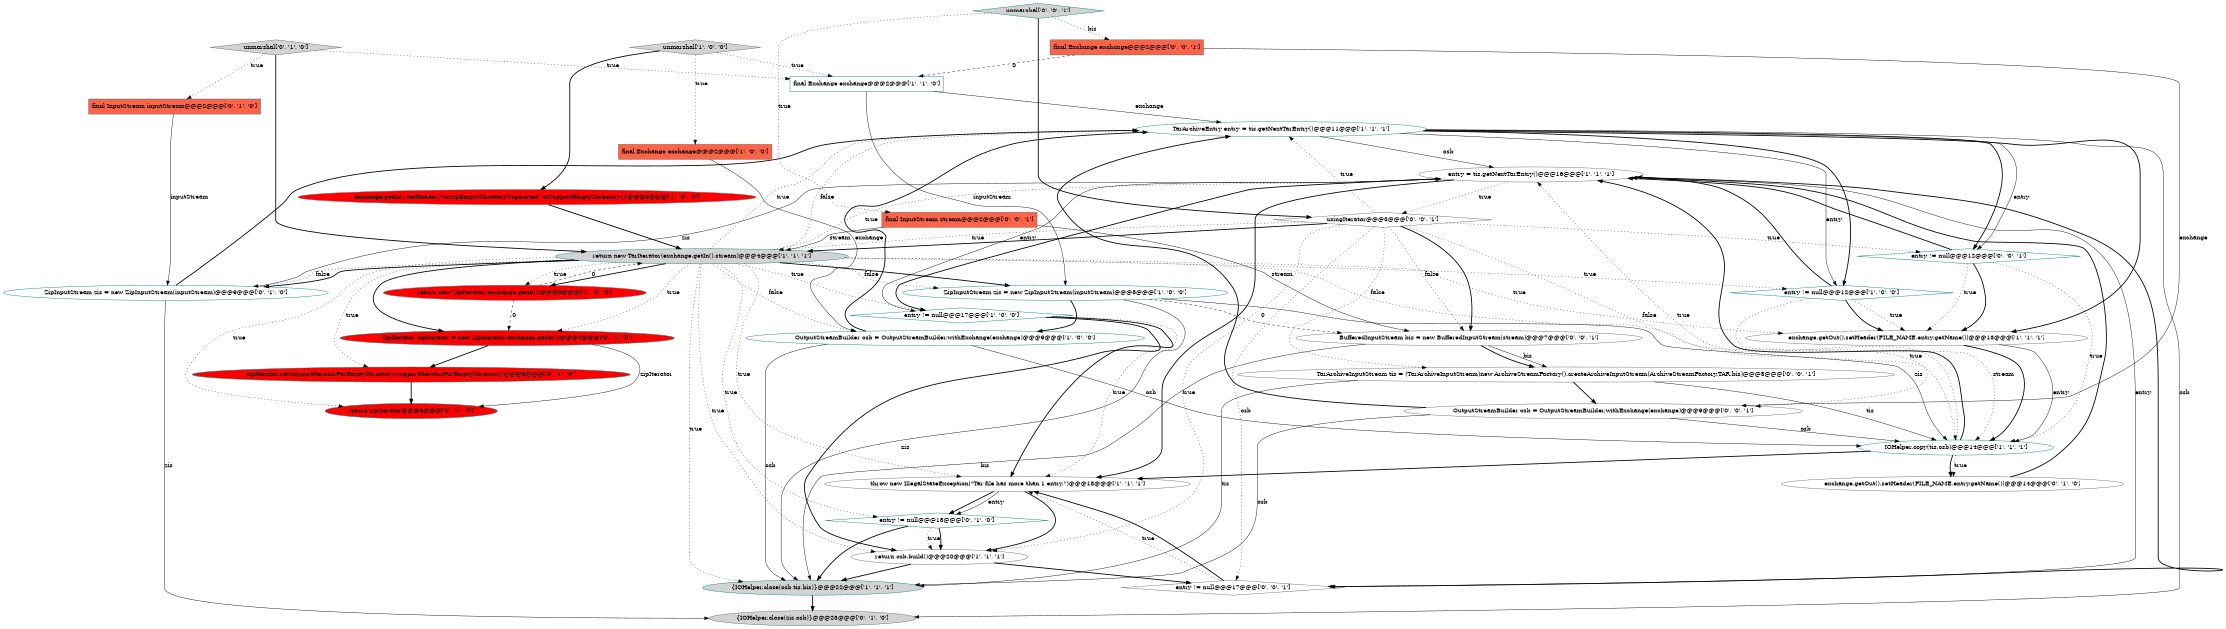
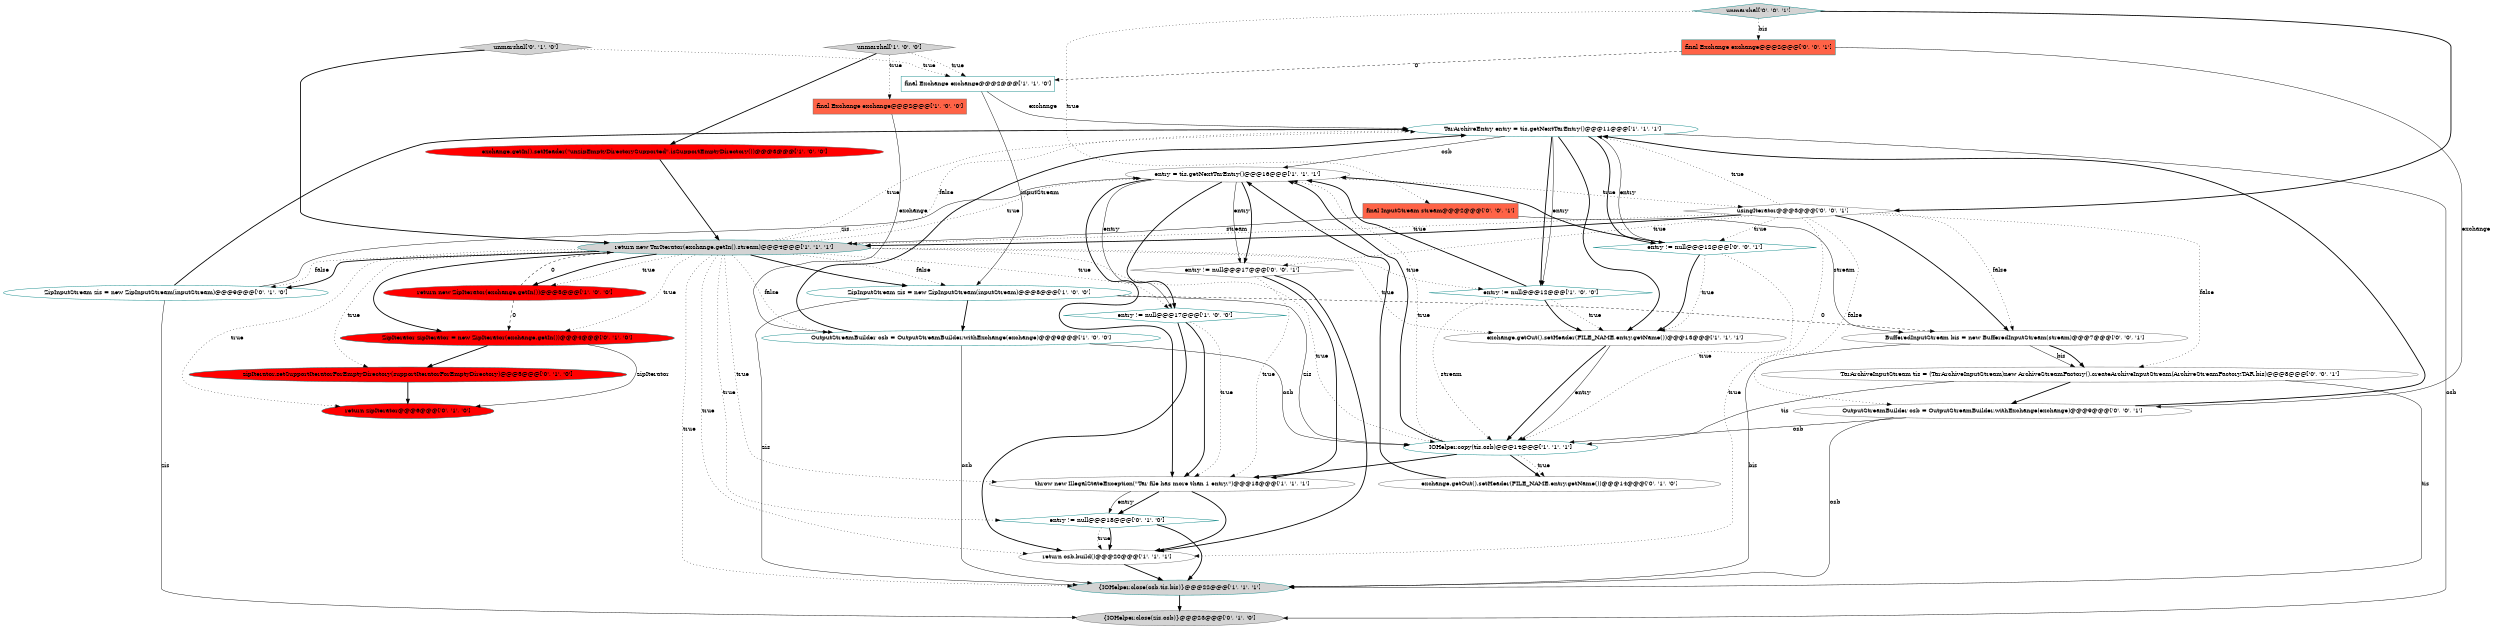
node "final InputStream inputStream@@@2@@@['0', '1', '0']": removed
edge "usingIterator@@@3@@@['0', '0', '1']" -> "entry != null@@@17@@@['0', '0', '1']": label "osb" -> "true"
edge "return osb.build()@@@20@@@['1', '1', '1']" -> "entry != null@@@17@@@['0', '0', '1']": reversed
